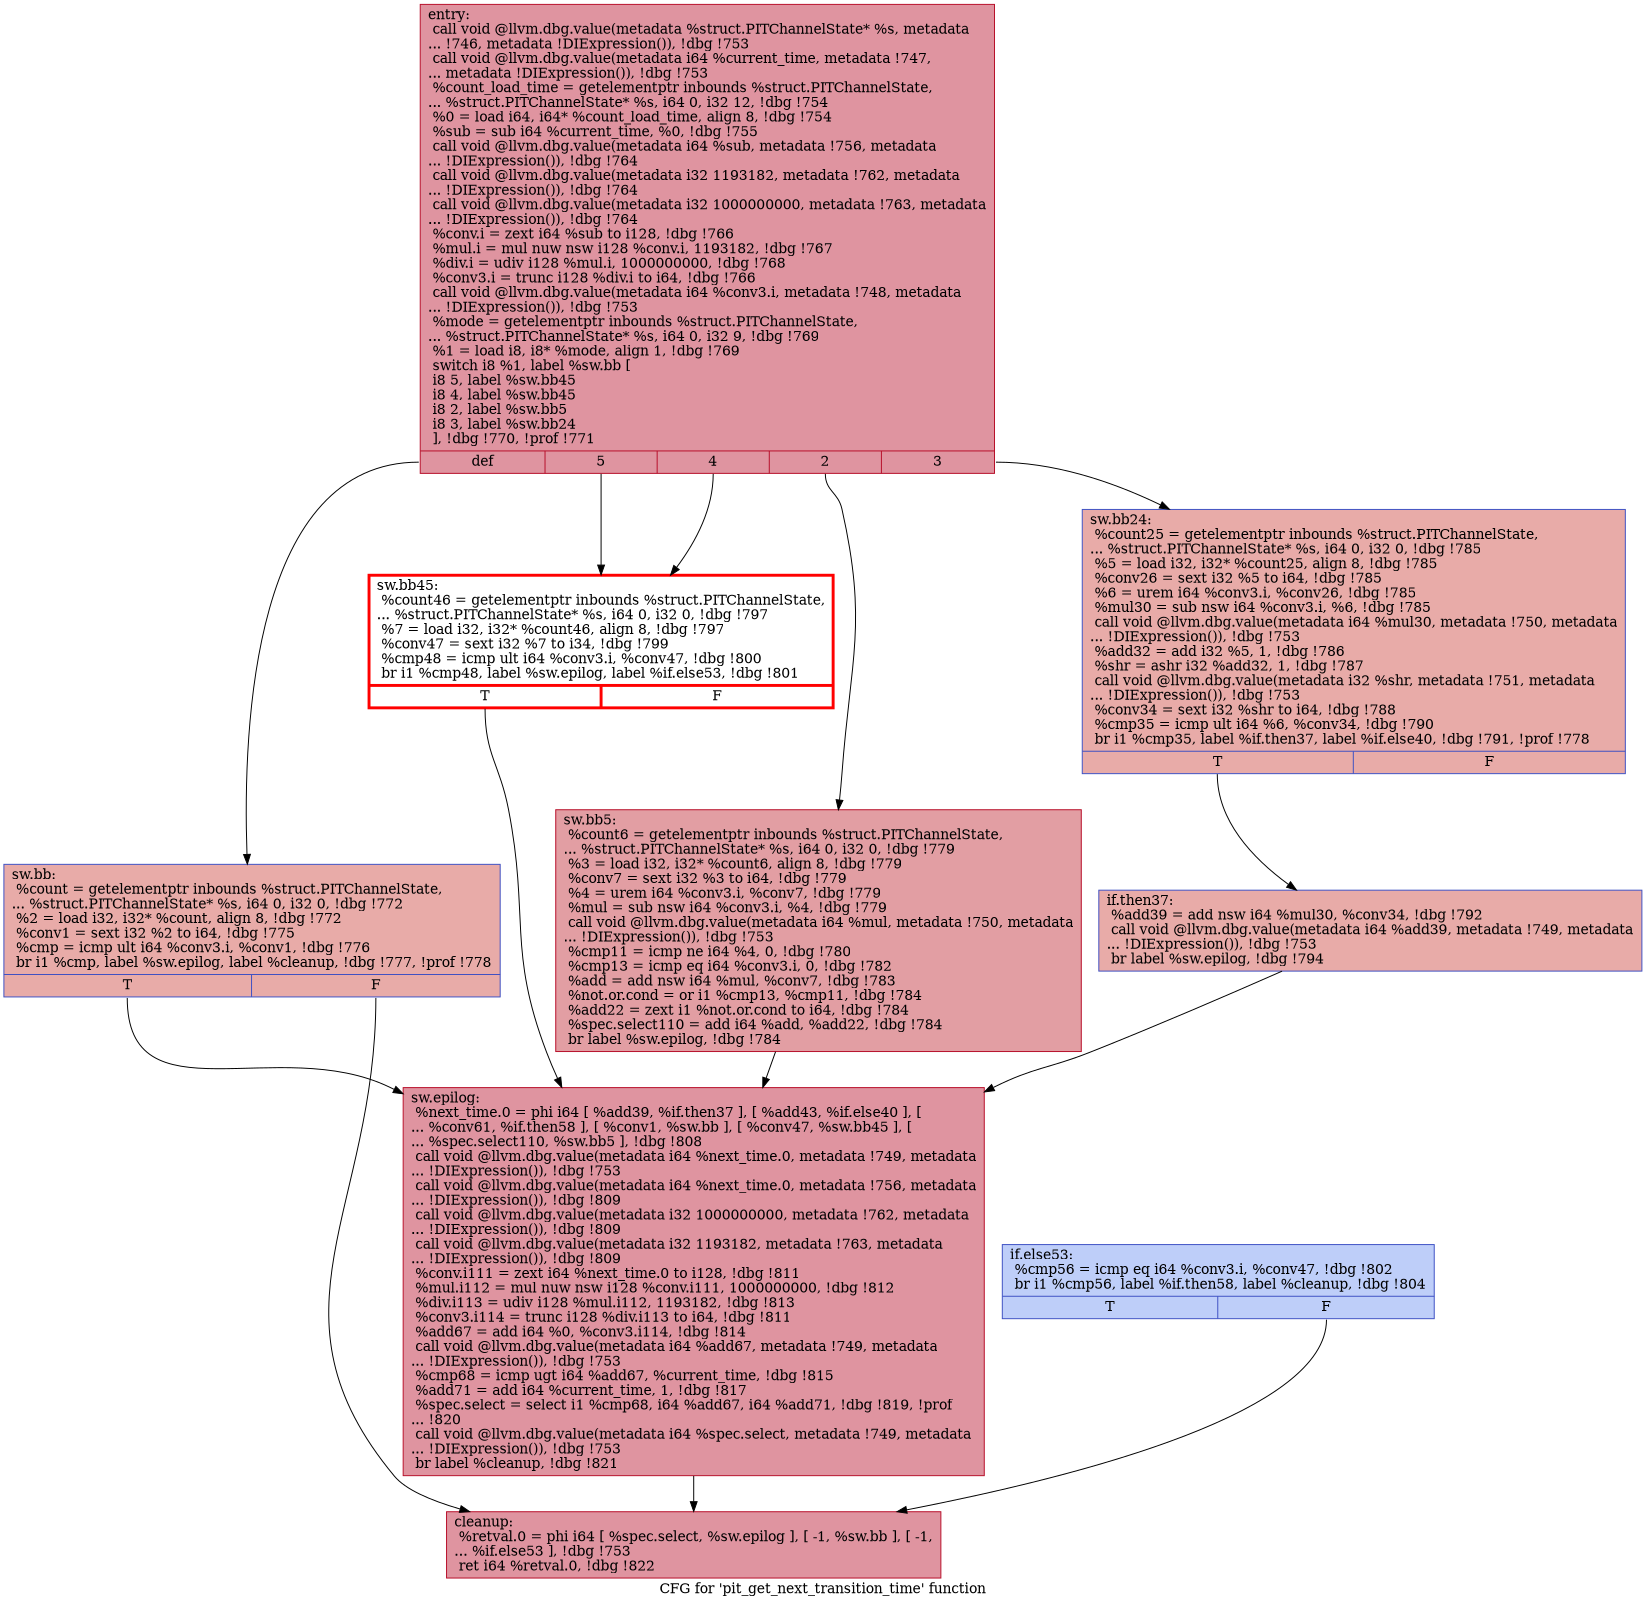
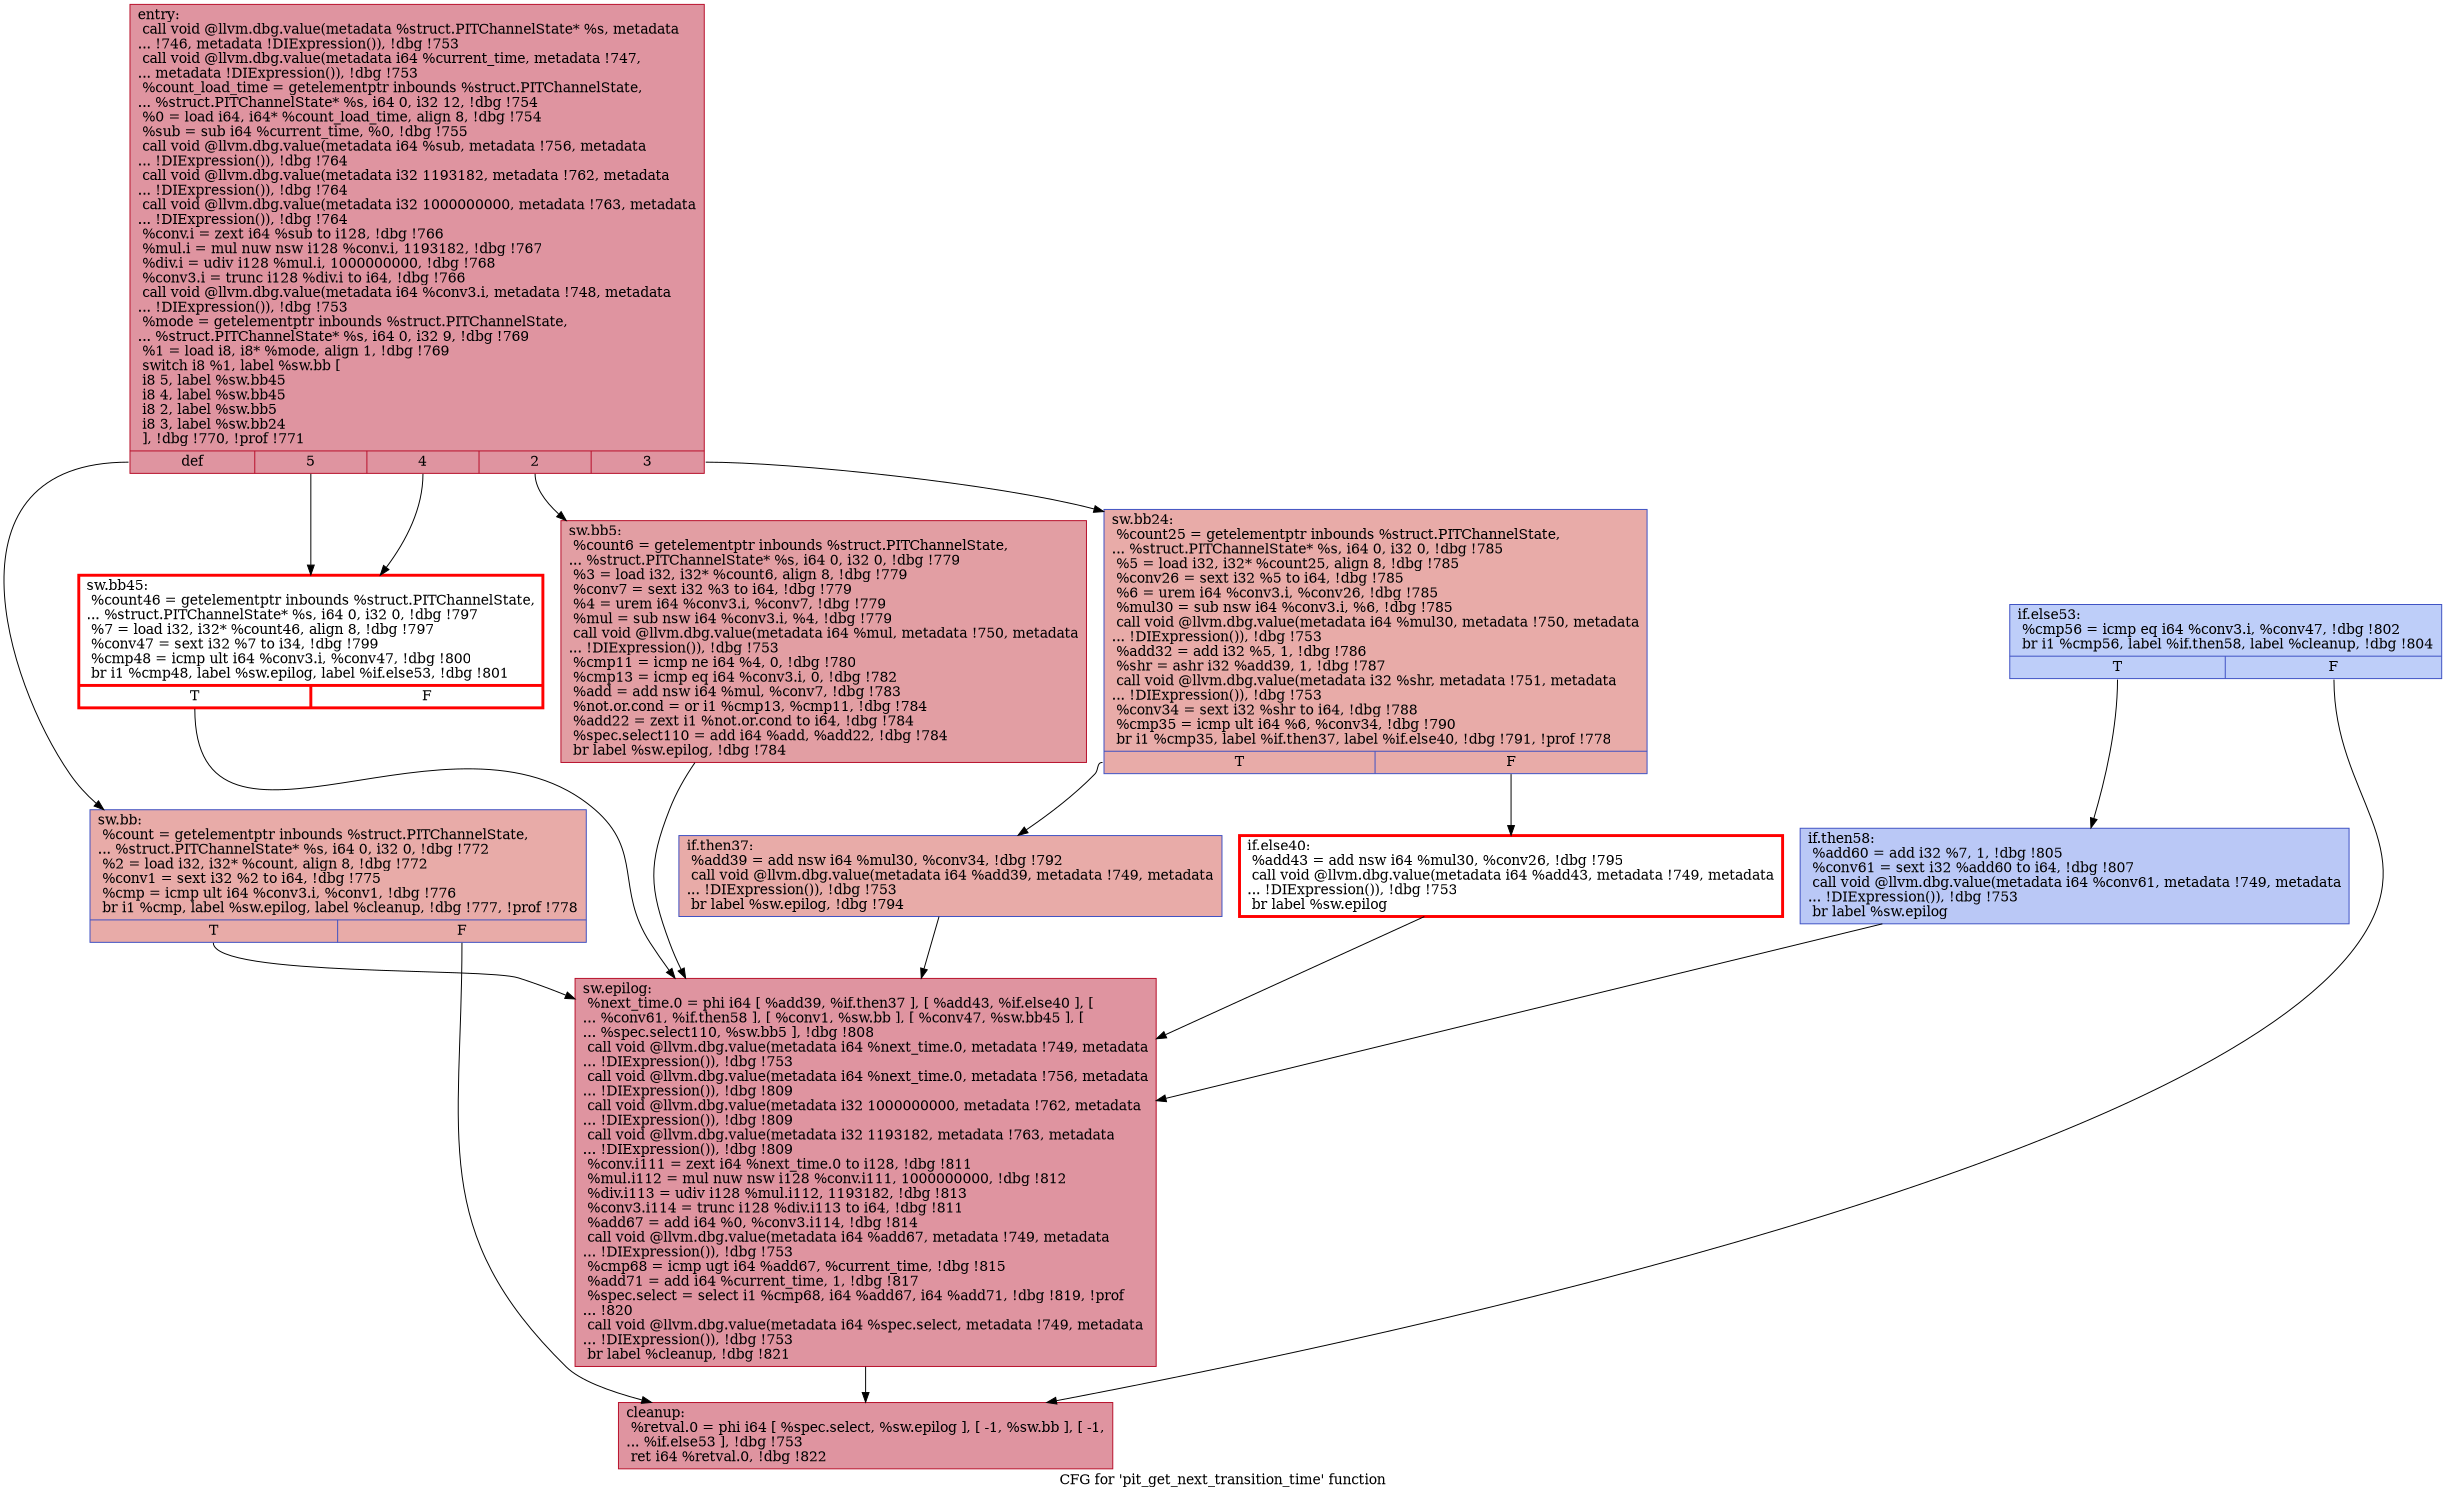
node "sw.bb24:": text "%shr = ashr i32 %add32, 1, !dbg !787" -> "%shr = ashr i32 %add39, 1, !dbg !787"
node "if.else40:": added
node "if.then58:": added
